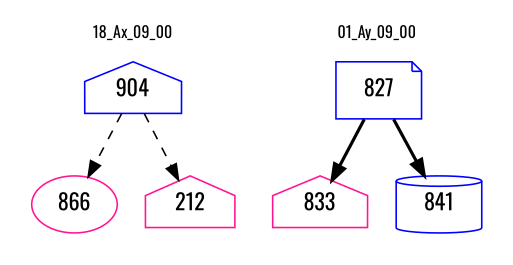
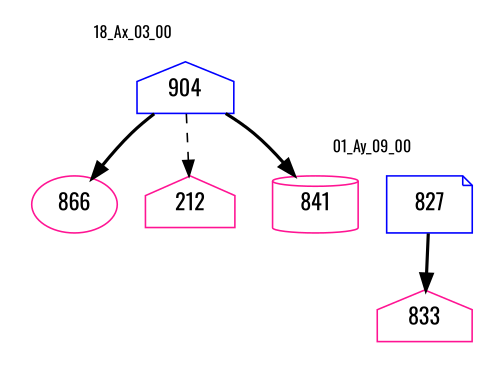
cluster "18_Ax_09_00": label "18_Ax_09_00" -> "18_Ax_03_00"
edge "904" -> "866": style dashed -> bold
edge "827" -> "841": now "904" -> "841"
node "841": color blue -> deeppink
